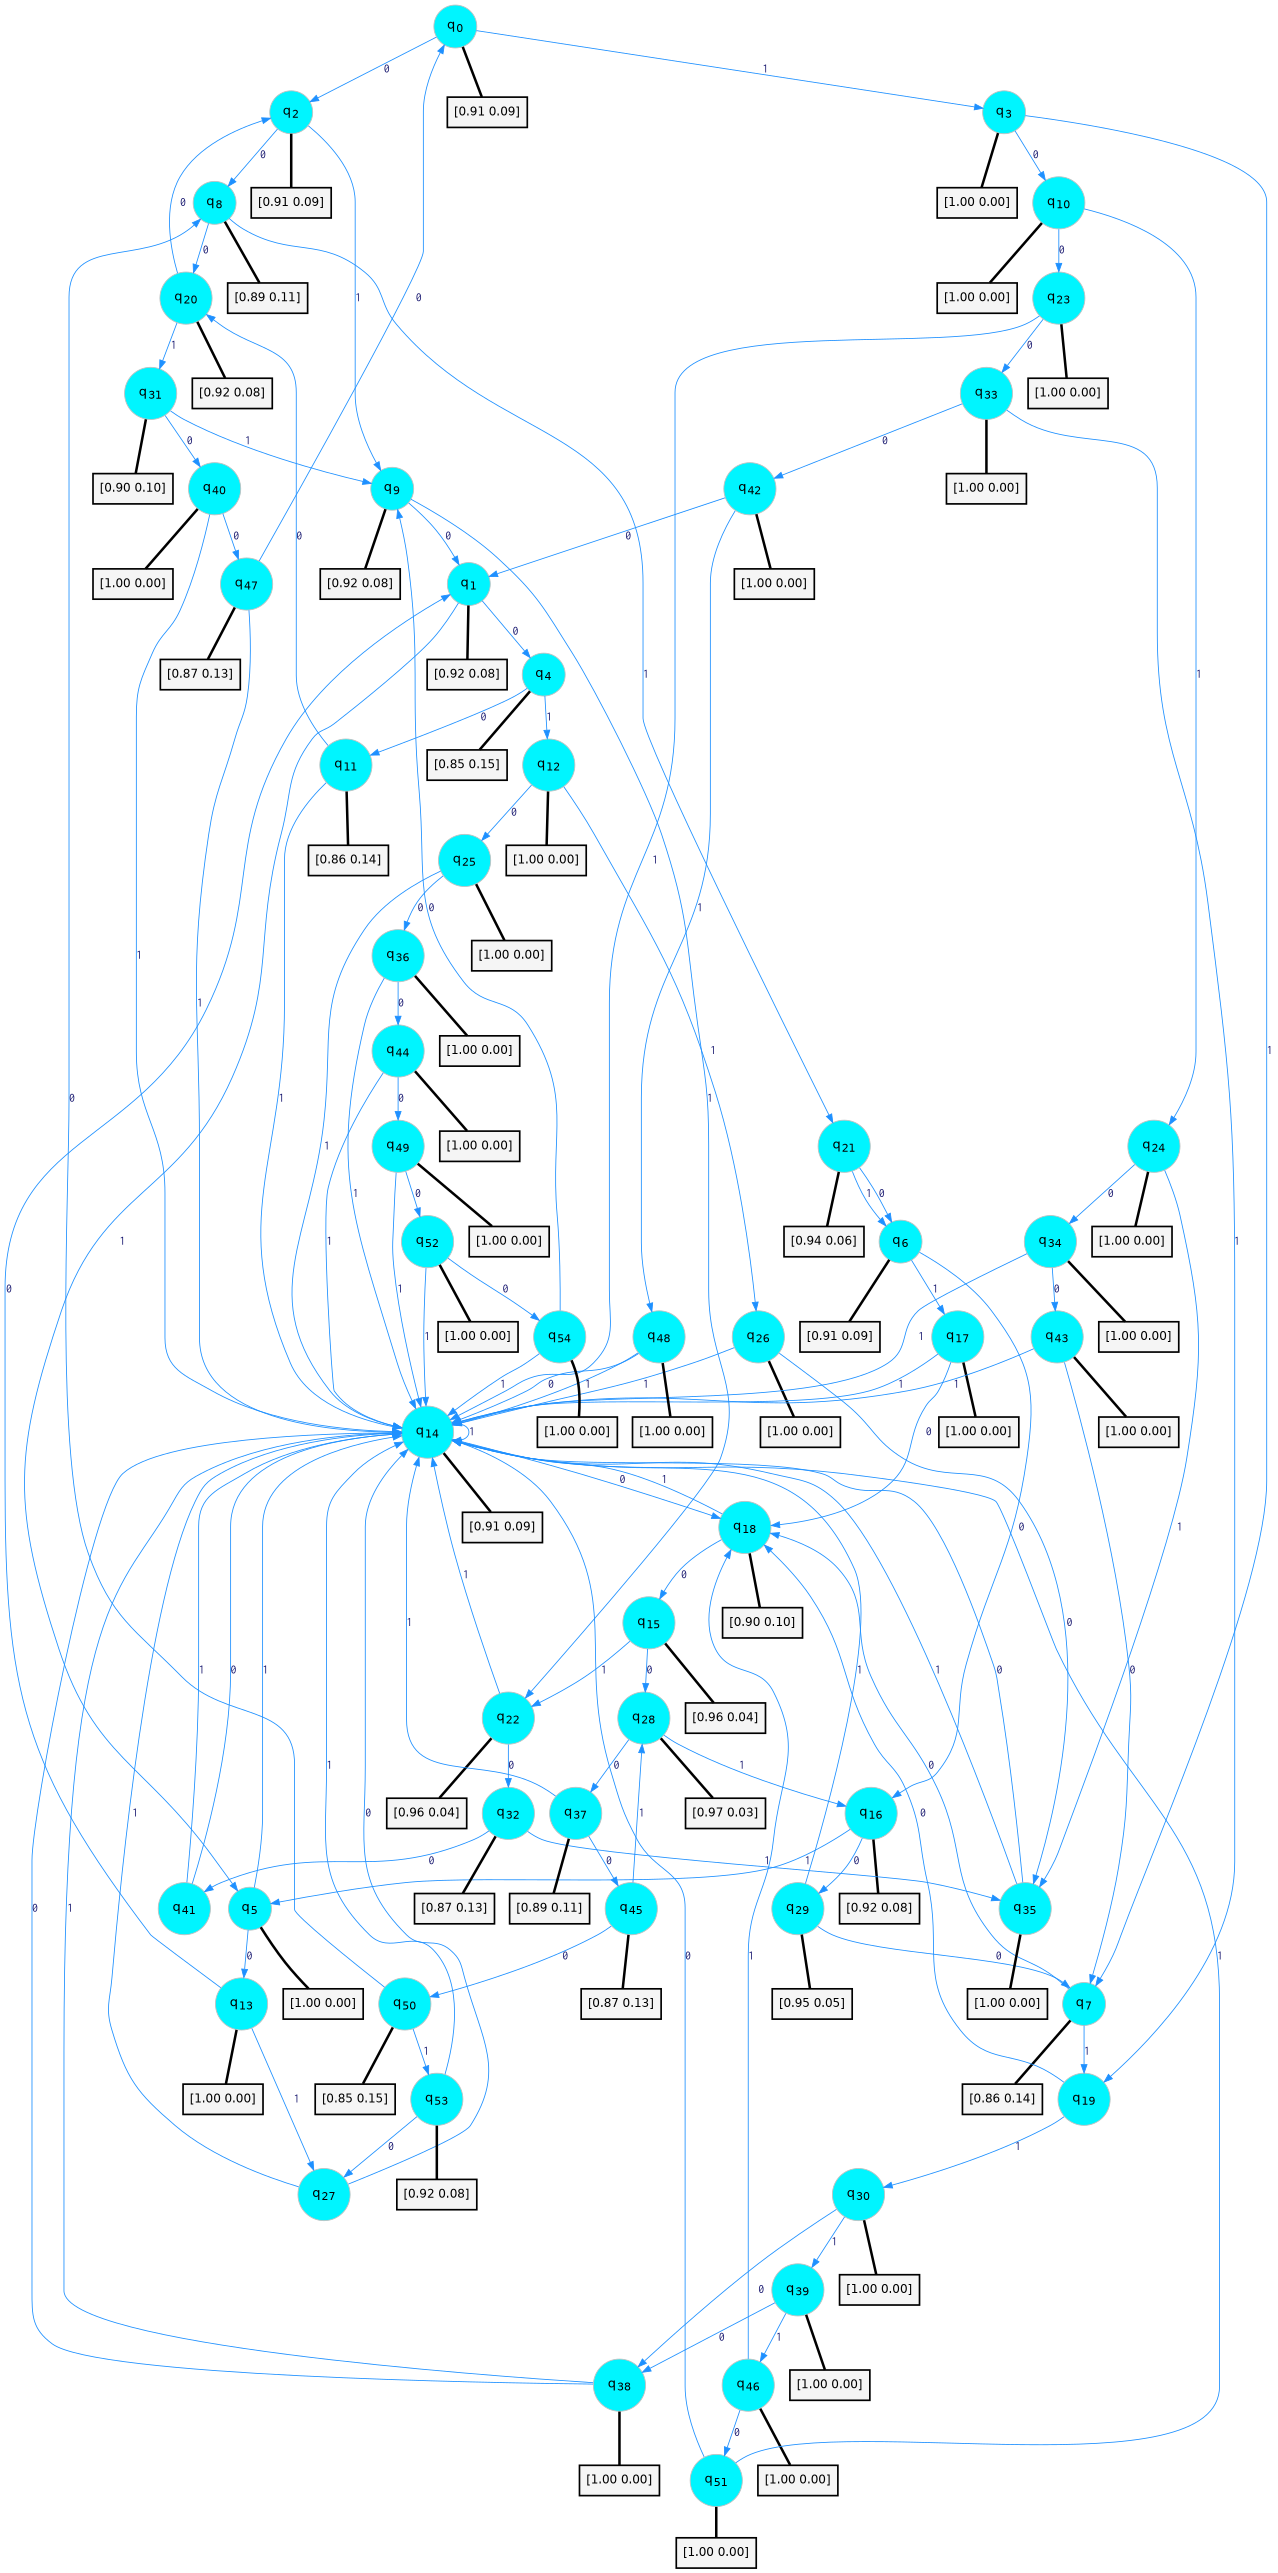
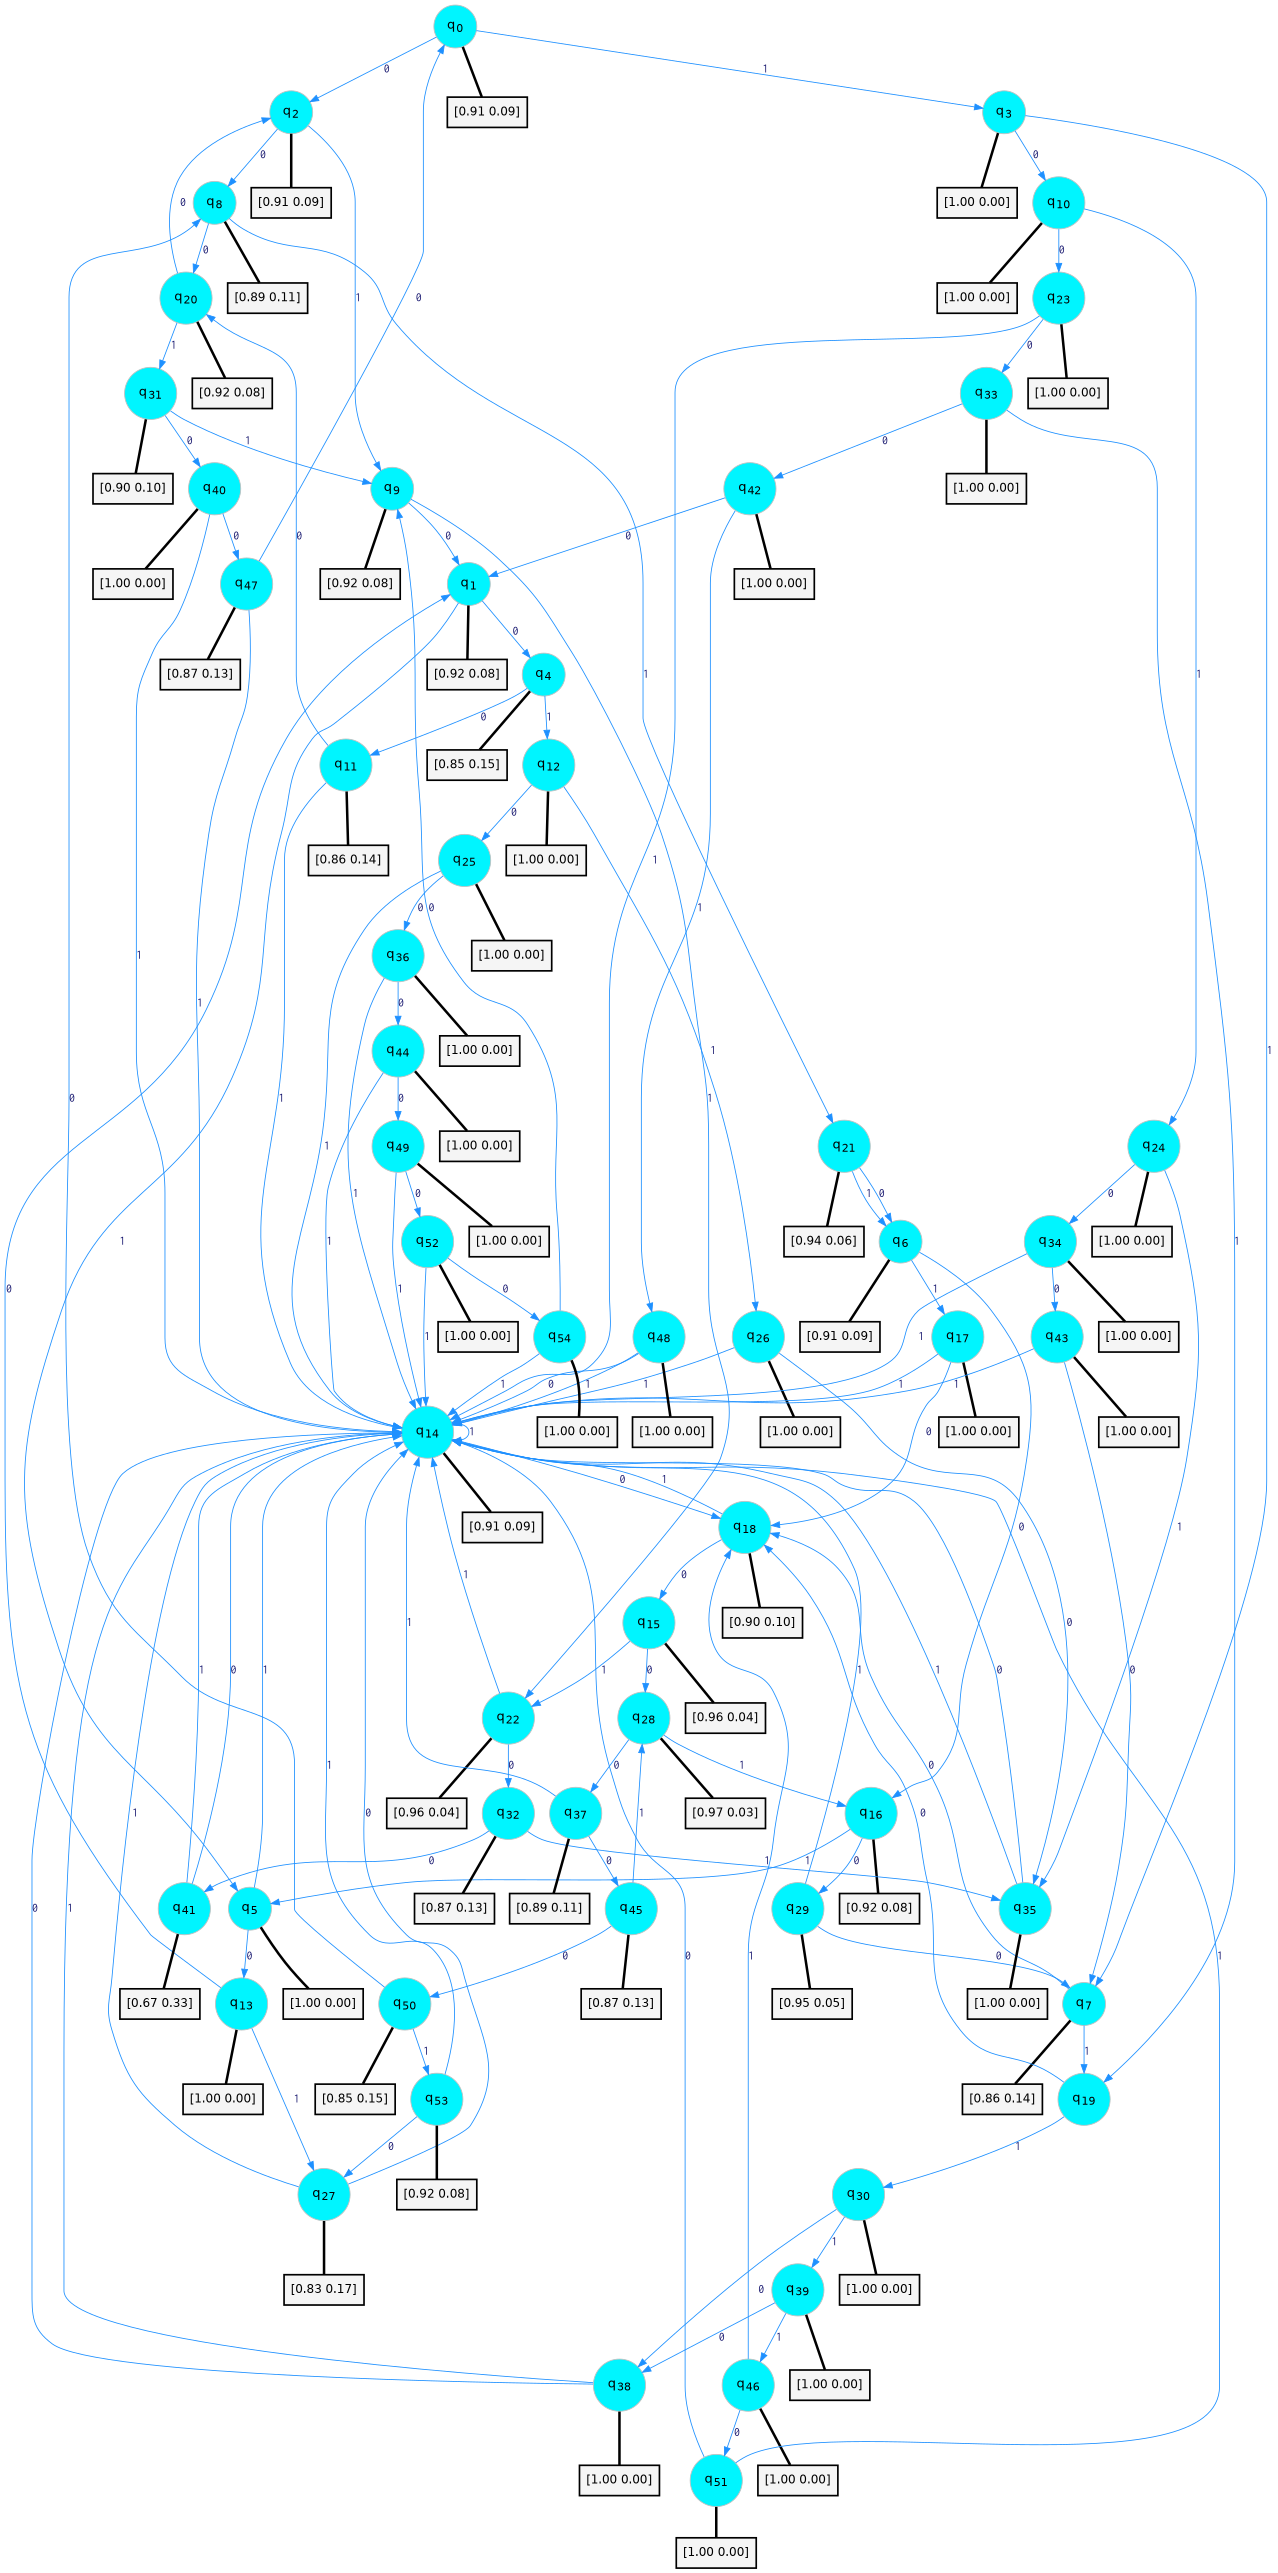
node "[0.67 0.33]": added
node "[0.83 0.17]": added
